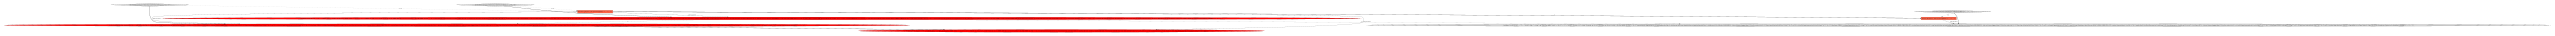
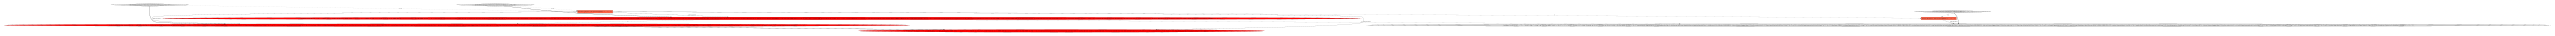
edge "Map<String,Object> queryContext@@@2@@@['1', '1', '0']" -> "Map<String,Object> queryContext@@@2@@@['0', '0', '1']": style bold -> dashed
